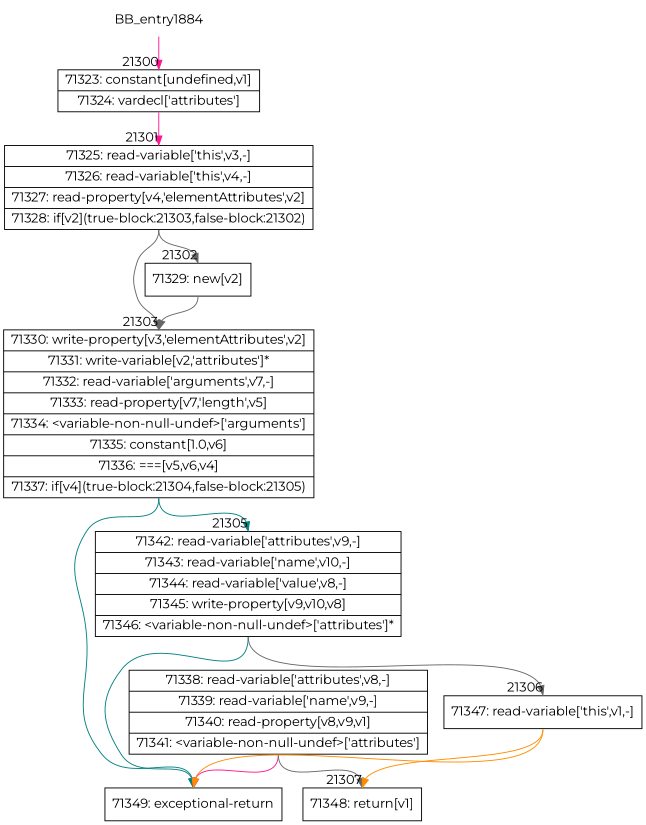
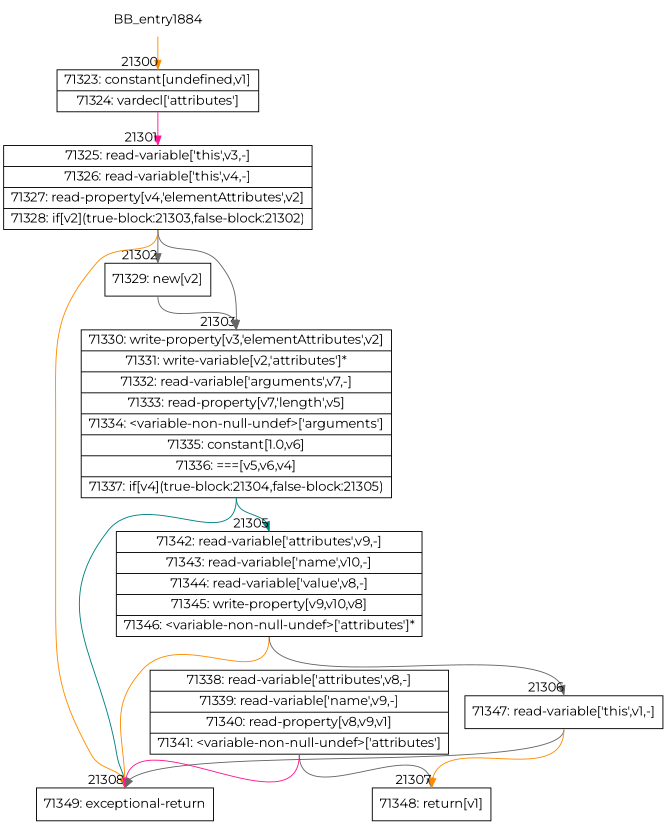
edge "BB_entry1884" -> "71323: constant[undefined,v1]": color deeppink -> darkorange
edge "71325: read-variable['this',v3,-]" -> "71349: exceptional-return": added
edge "71342: read-variable['attributes',v9,-]" -> "71349: exceptional-return": color teal -> darkorange
edge "71347: read-variable['this',v1,-]" -> "71349: exceptional-return": color darkorange -> gray40
